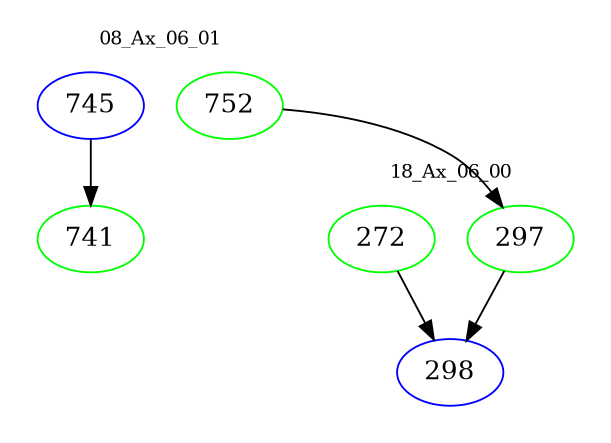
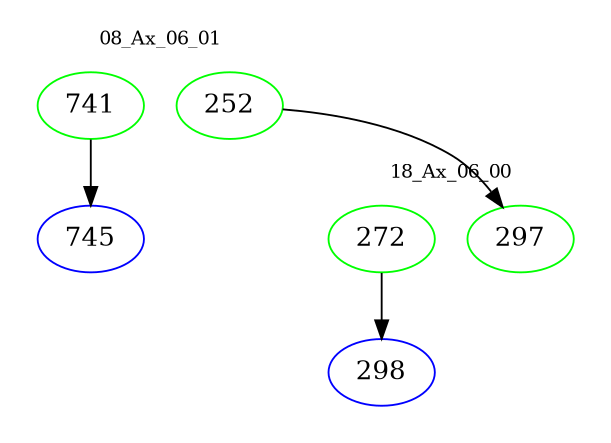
node "752": label "752" -> "252"
edge "745" -> "741": reversed
edge "297" -> "298": removed
